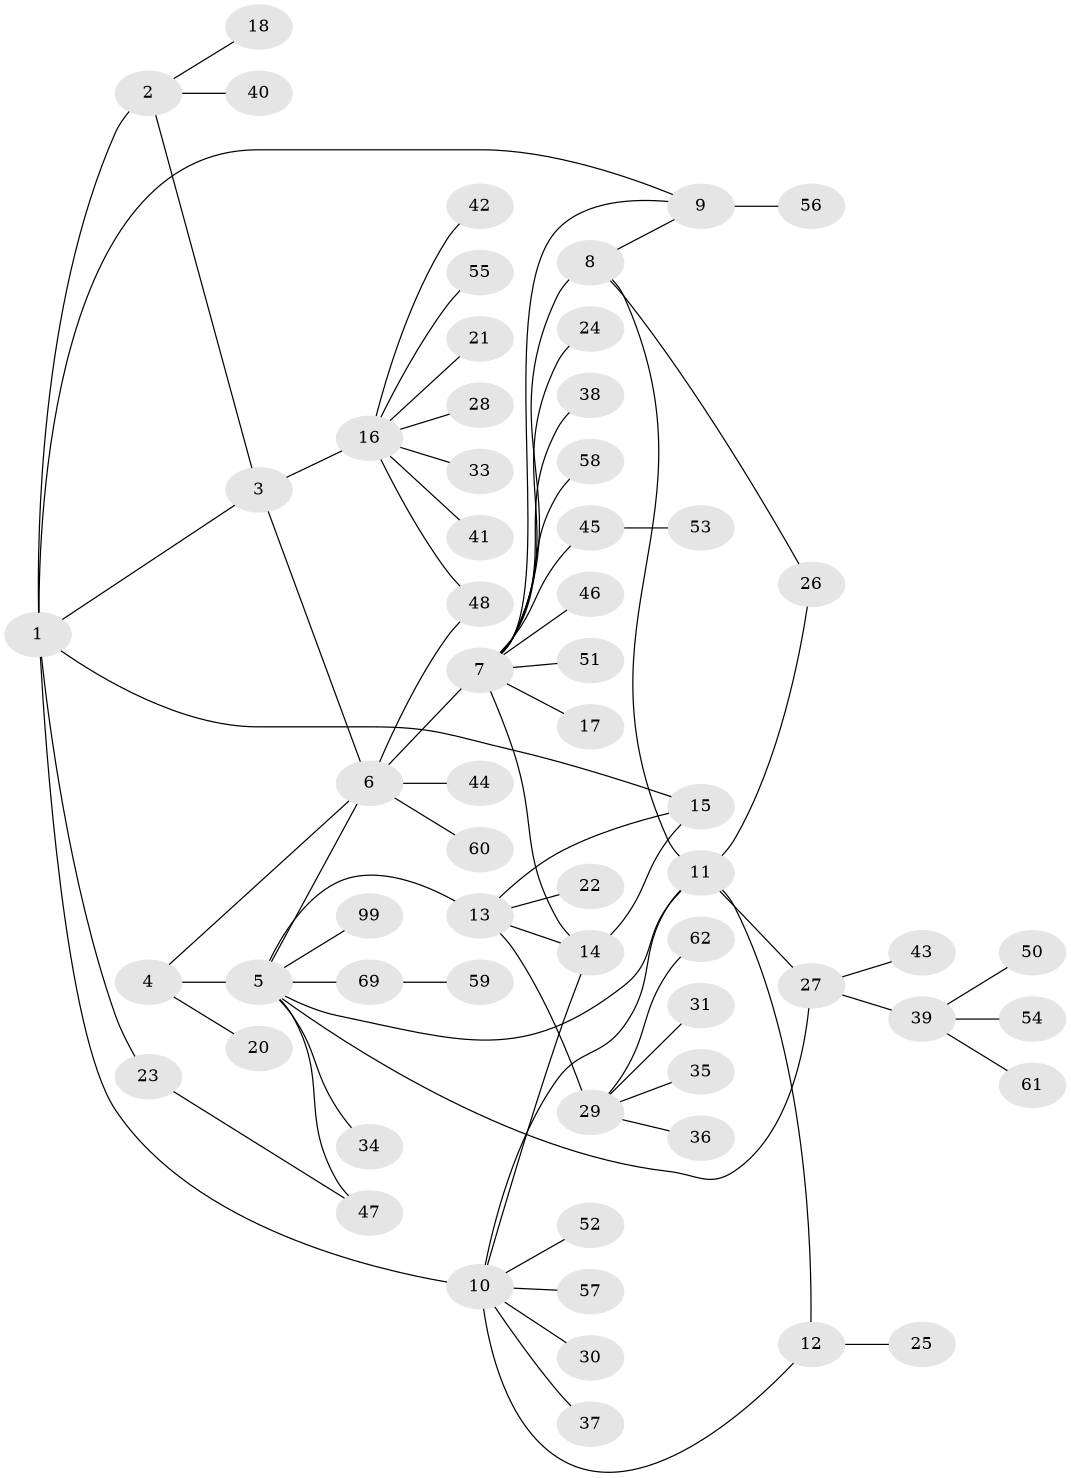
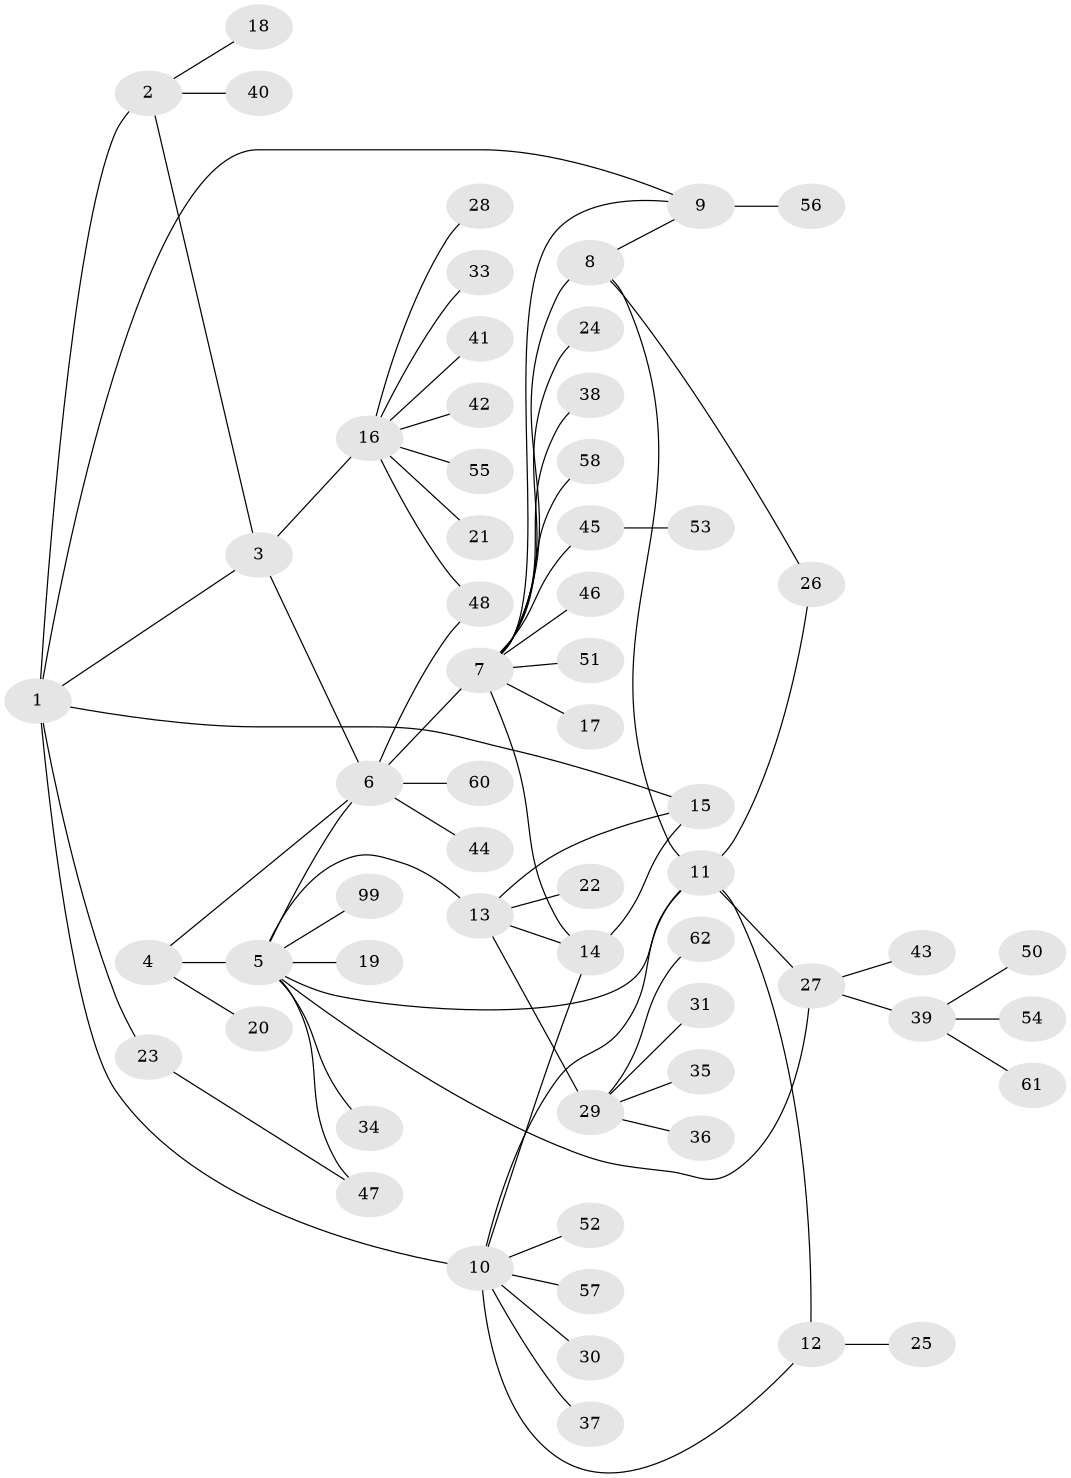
node "69": label "69" -> "19"
node "59": removed
